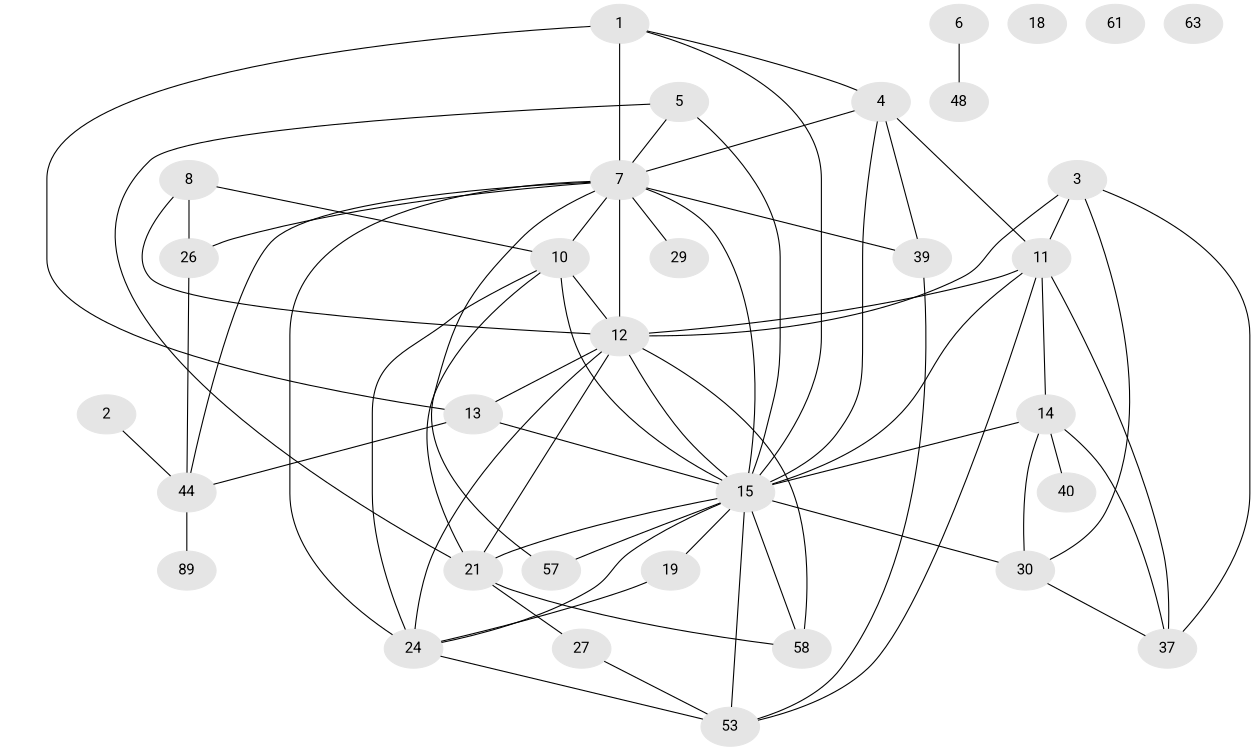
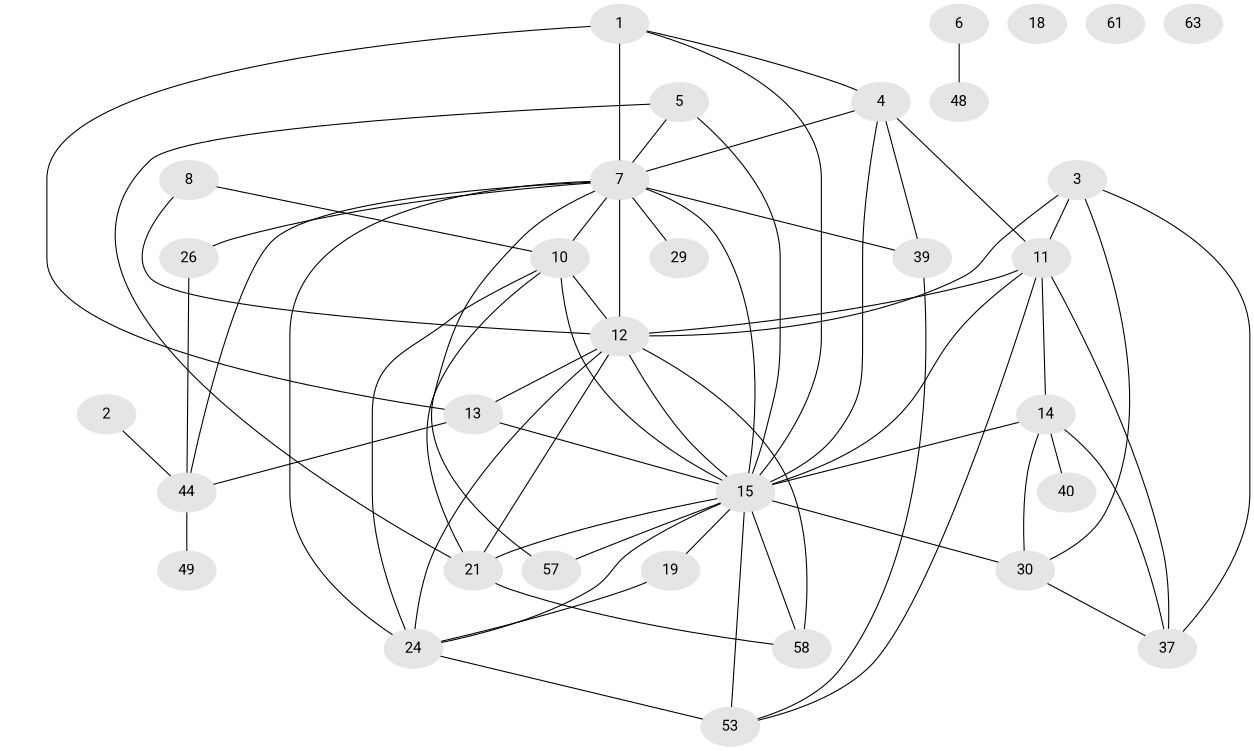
edge "8" -- "26": removed
node "89": label "89" -> "49"
node "27": removed
